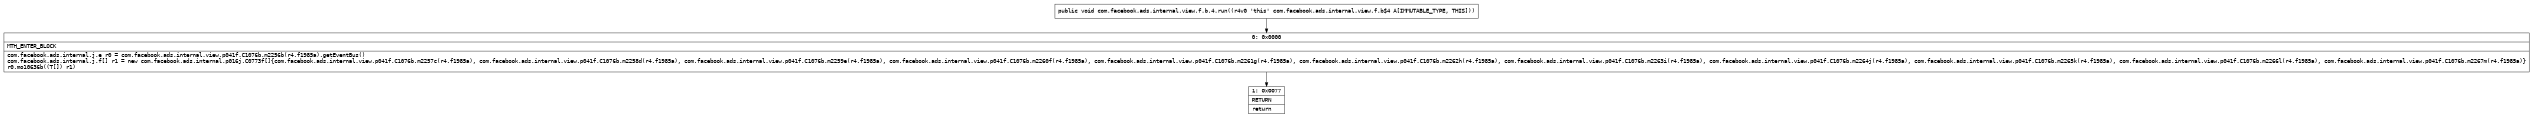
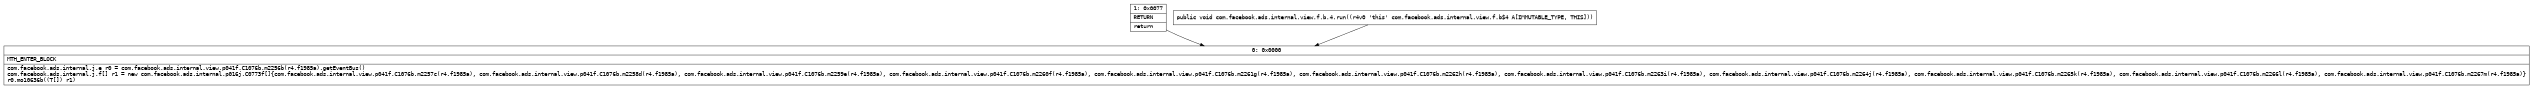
edge "0: 0x0000" -> "1: 0x0077": reversed
